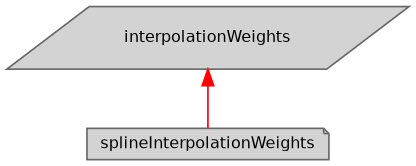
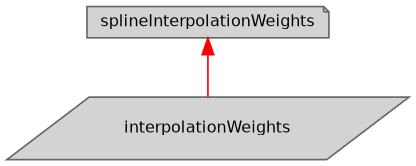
edge "splineInterpolationWeights" -> "interpolationWeights": reversed
